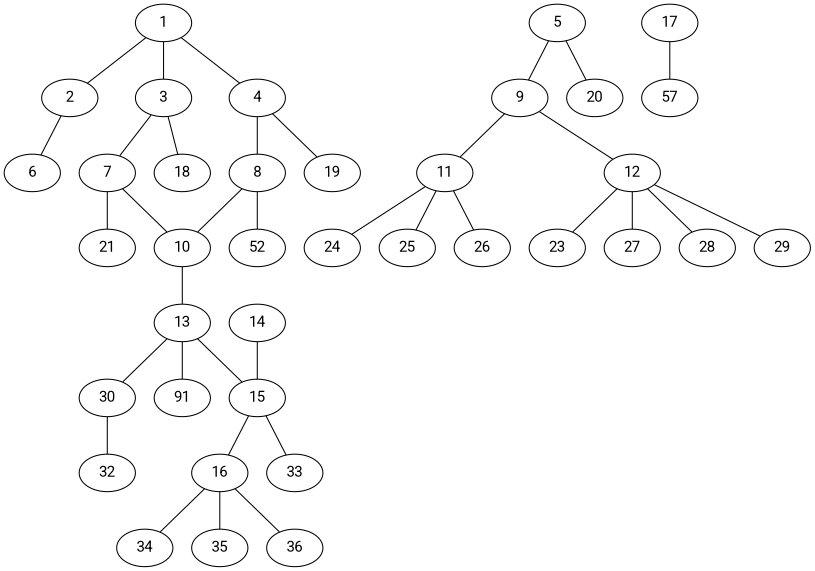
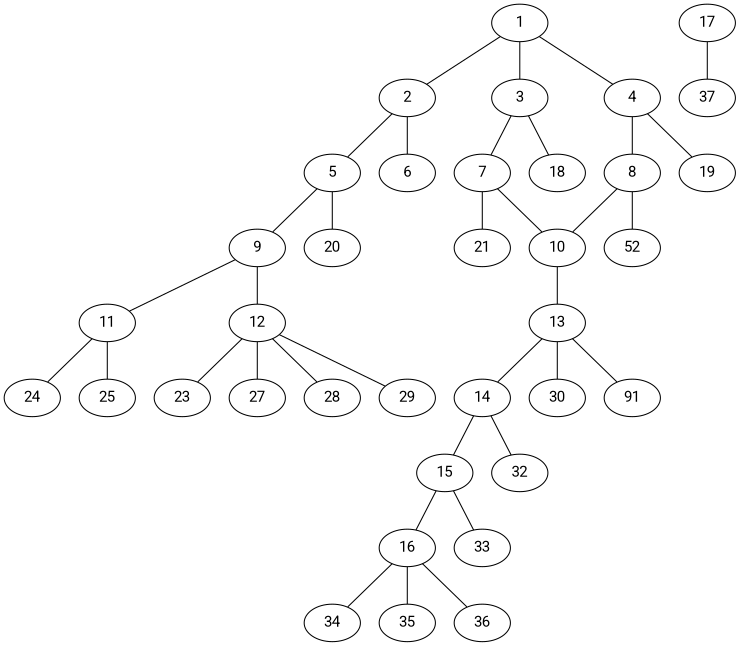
node "57": label "57" -> "37"
edge "2" -- "5": added
node "26": removed
edge "13" -- "15": now "13" -- "14"
edge "30" -- "32": now "14" -- "32"
